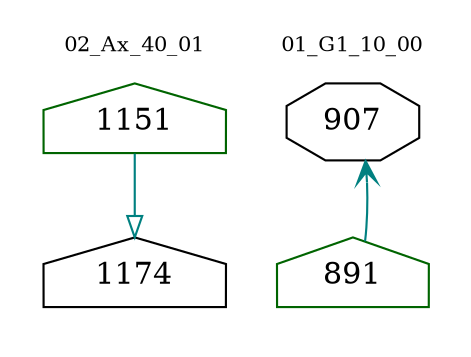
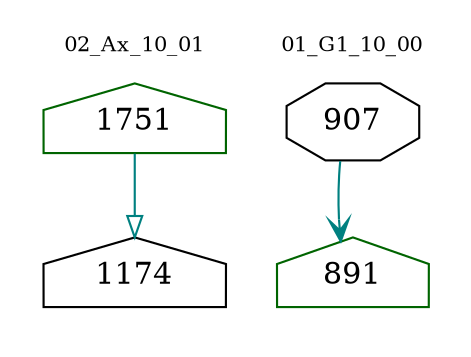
cluster "02_Ax_40_01": label "02_Ax_40_01" -> "02_Ax_10_01"
node "1151": label "1151" -> "1751"
edge "891" -> "907": reversed
